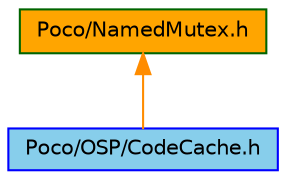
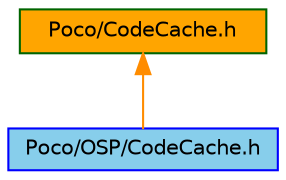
node "Poco/NamedMutex.h": label "Poco/NamedMutex.h" -> "Poco/CodeCache.h"
